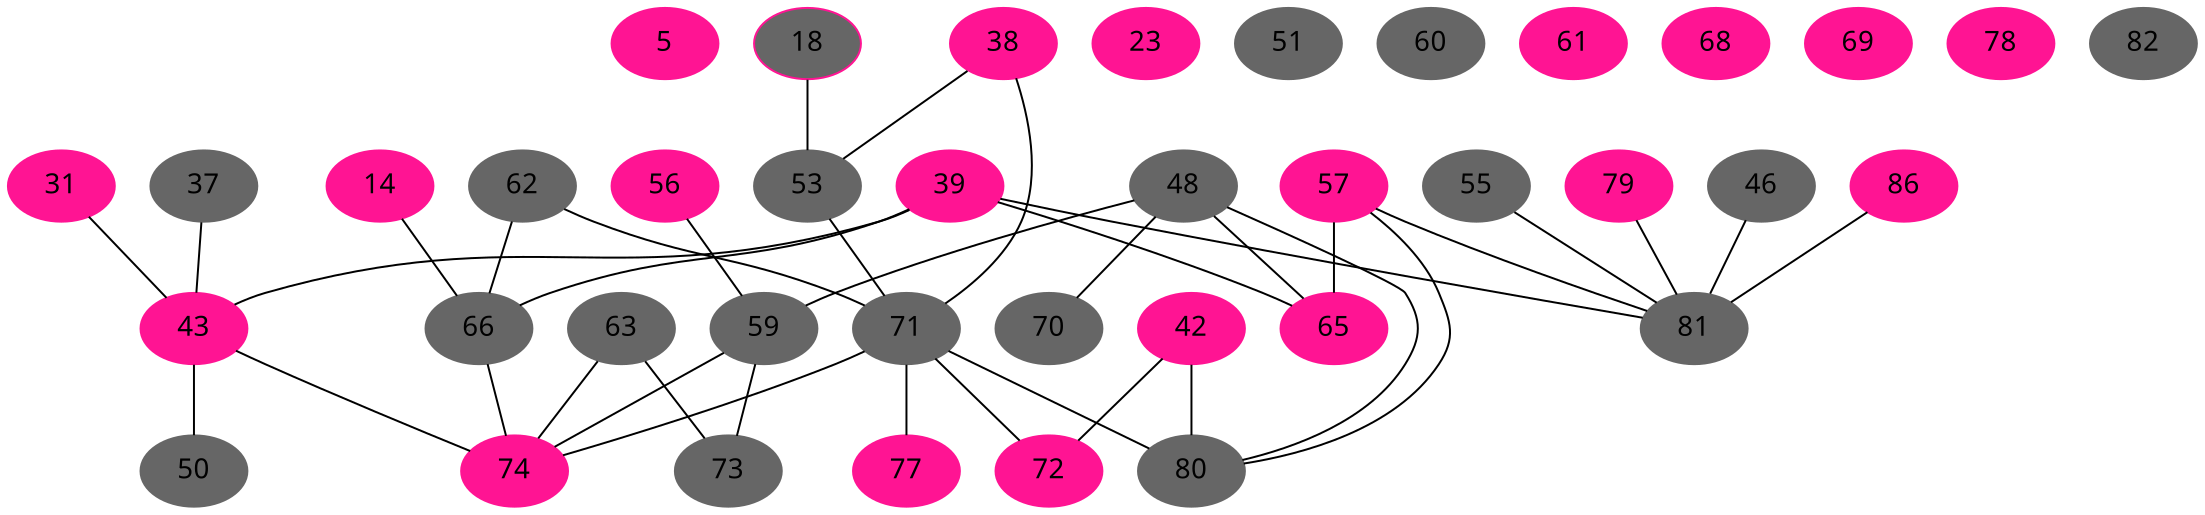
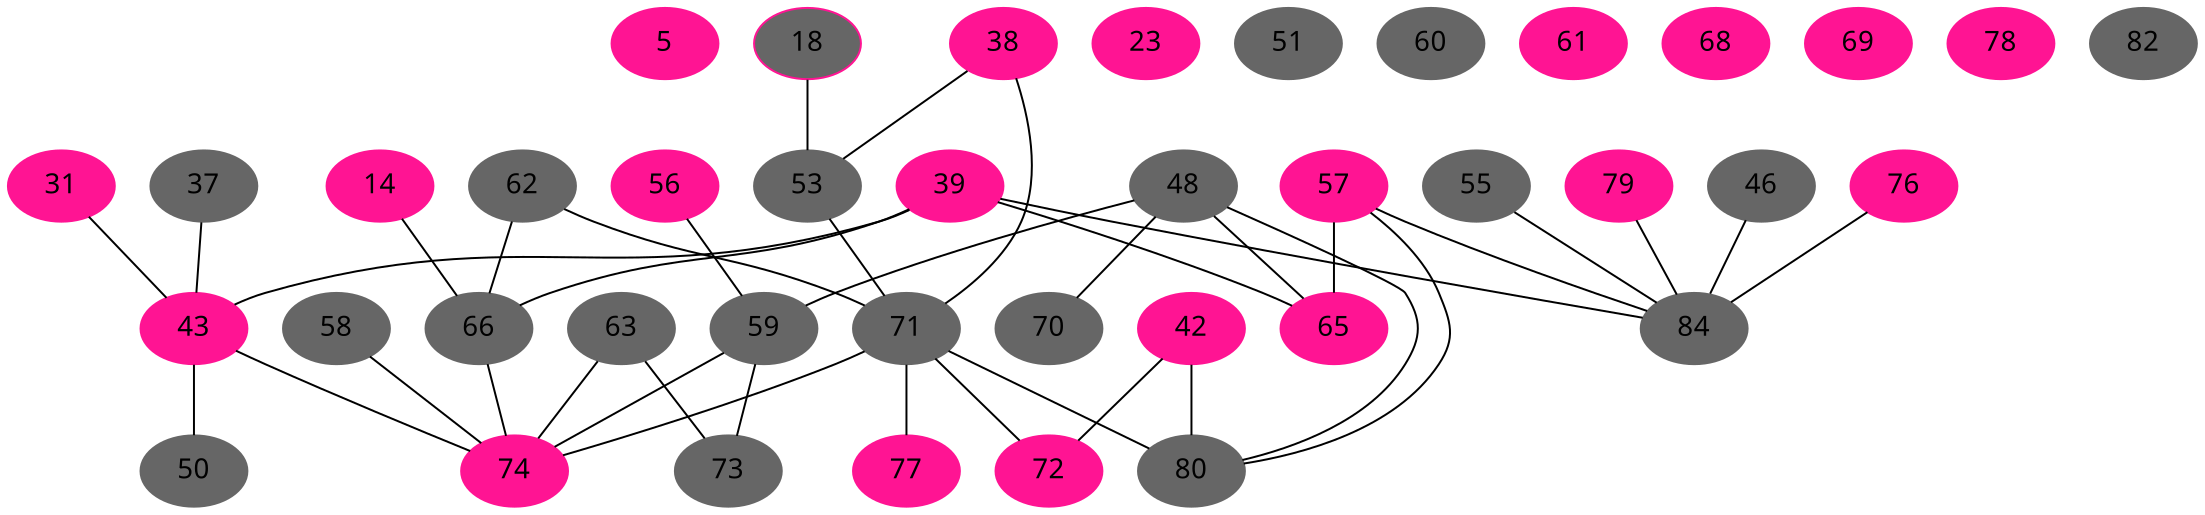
node "86": label "86" -> "76"
node "58": added
node "81": label "81" -> "84"
